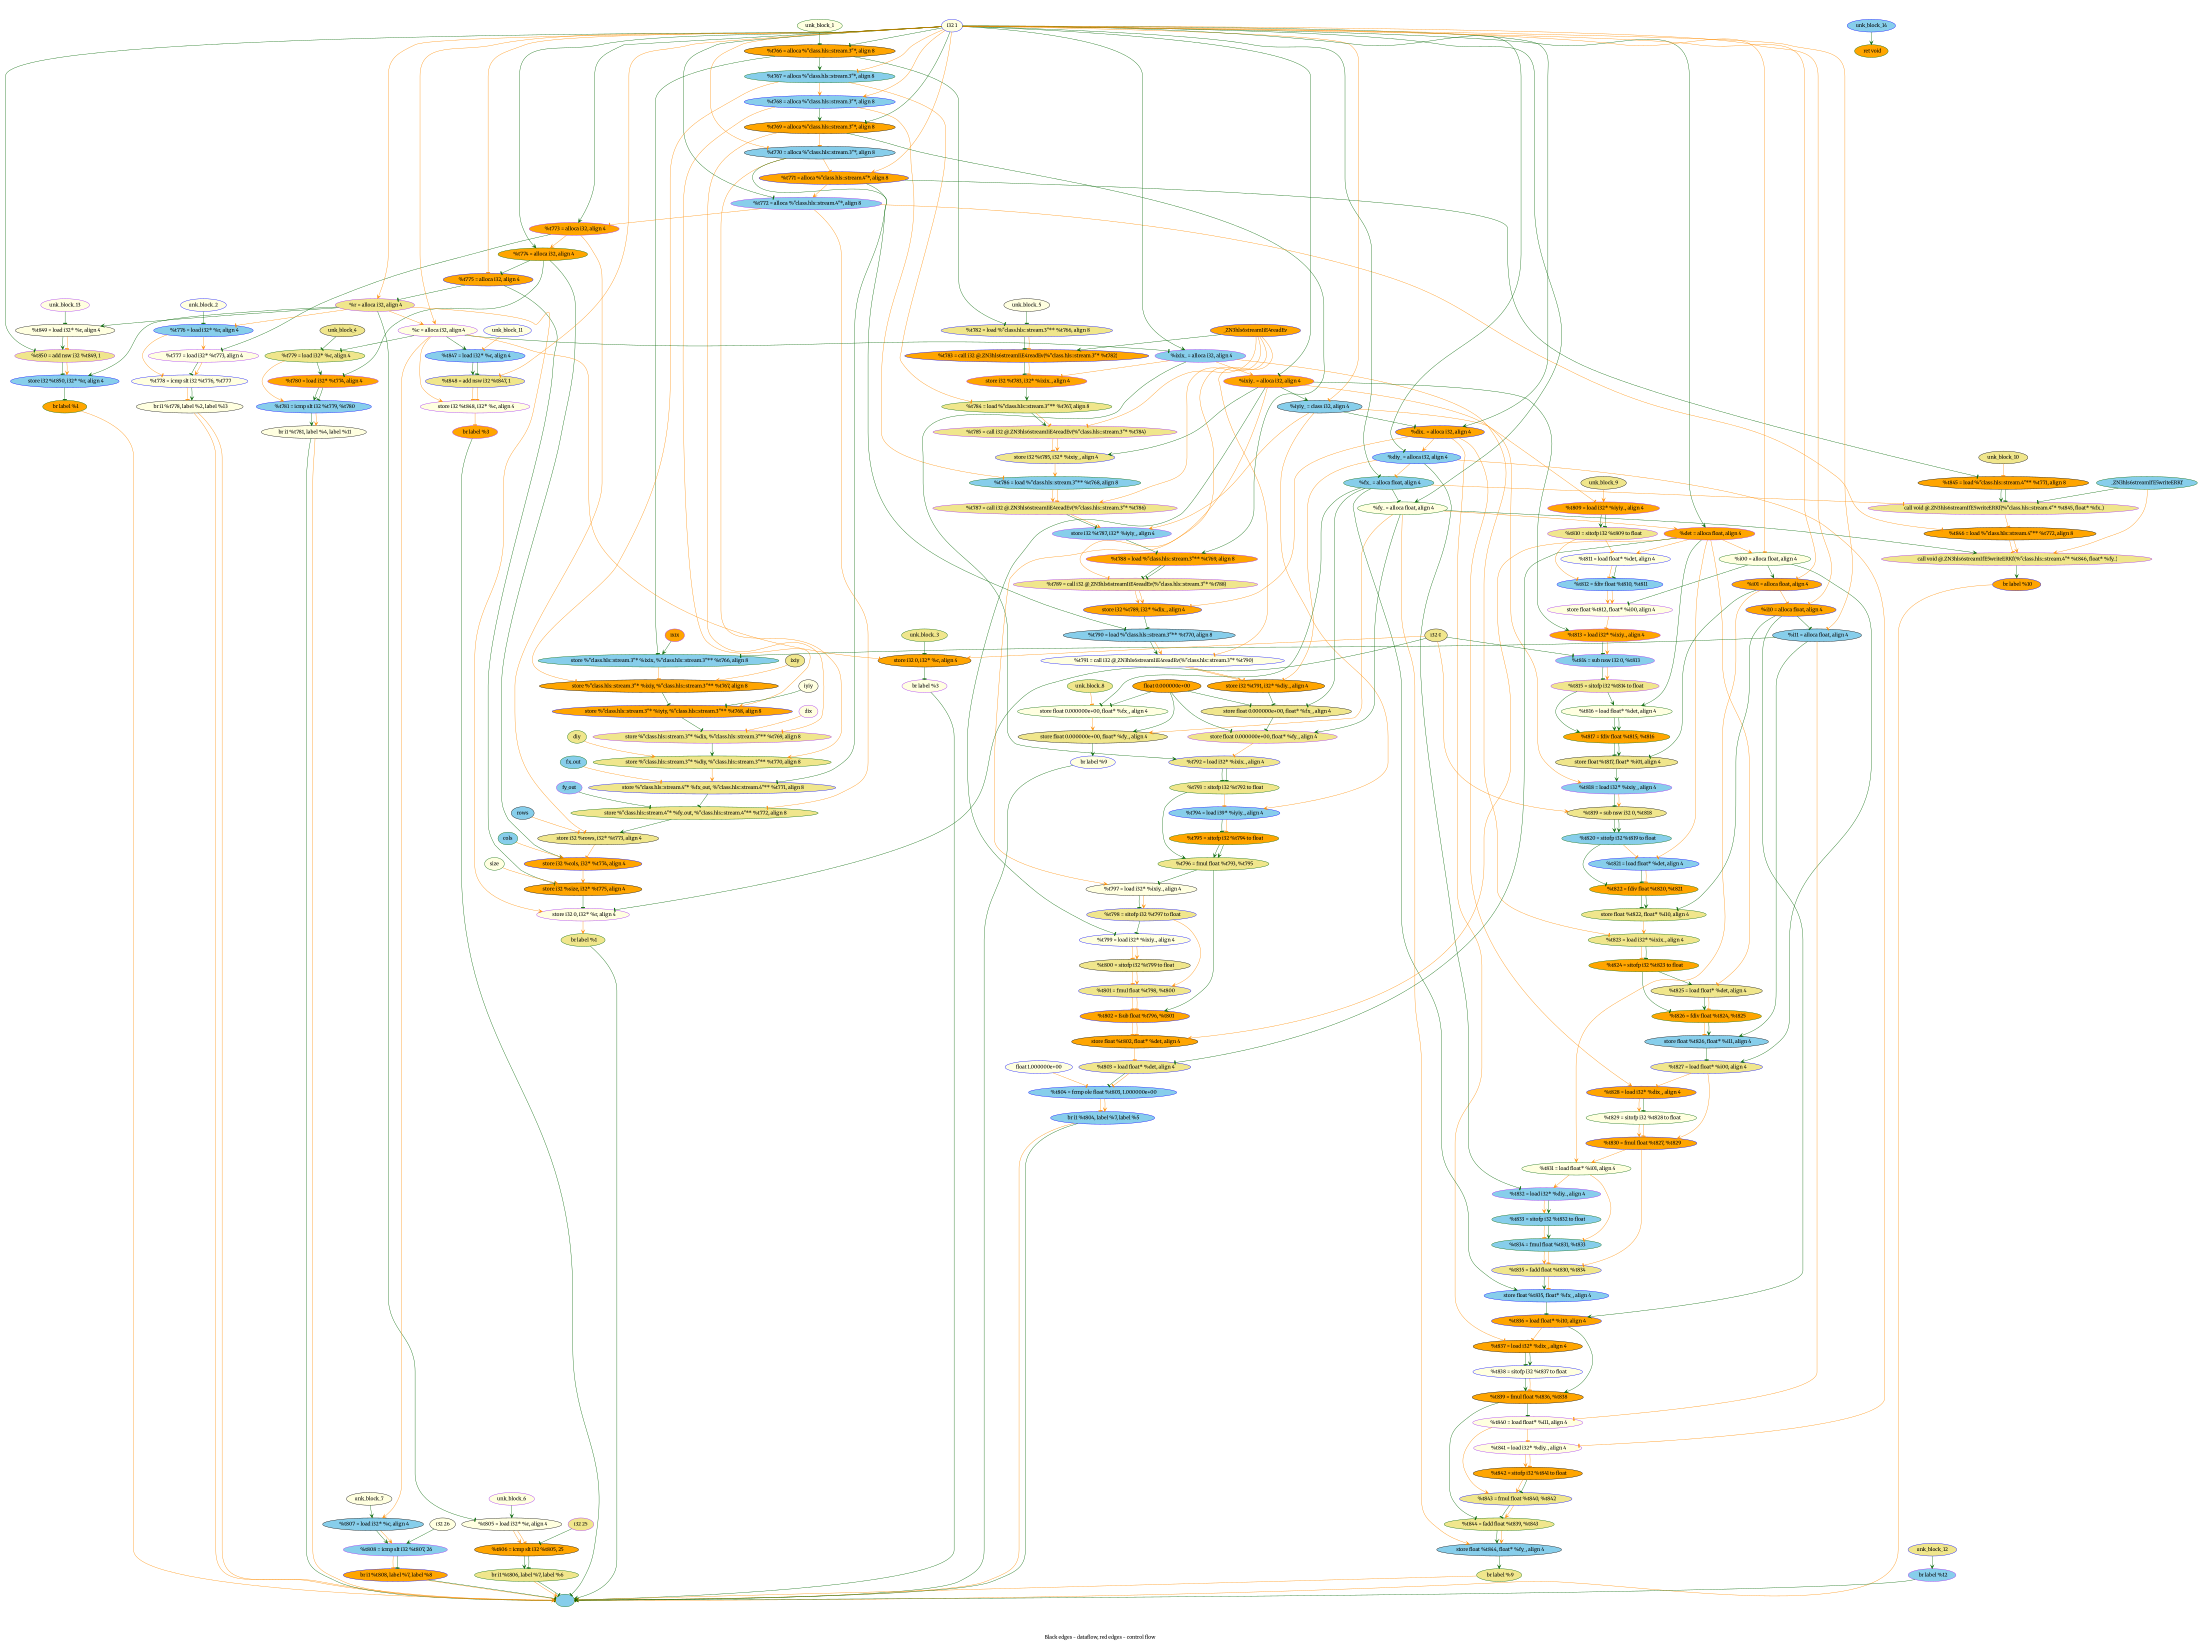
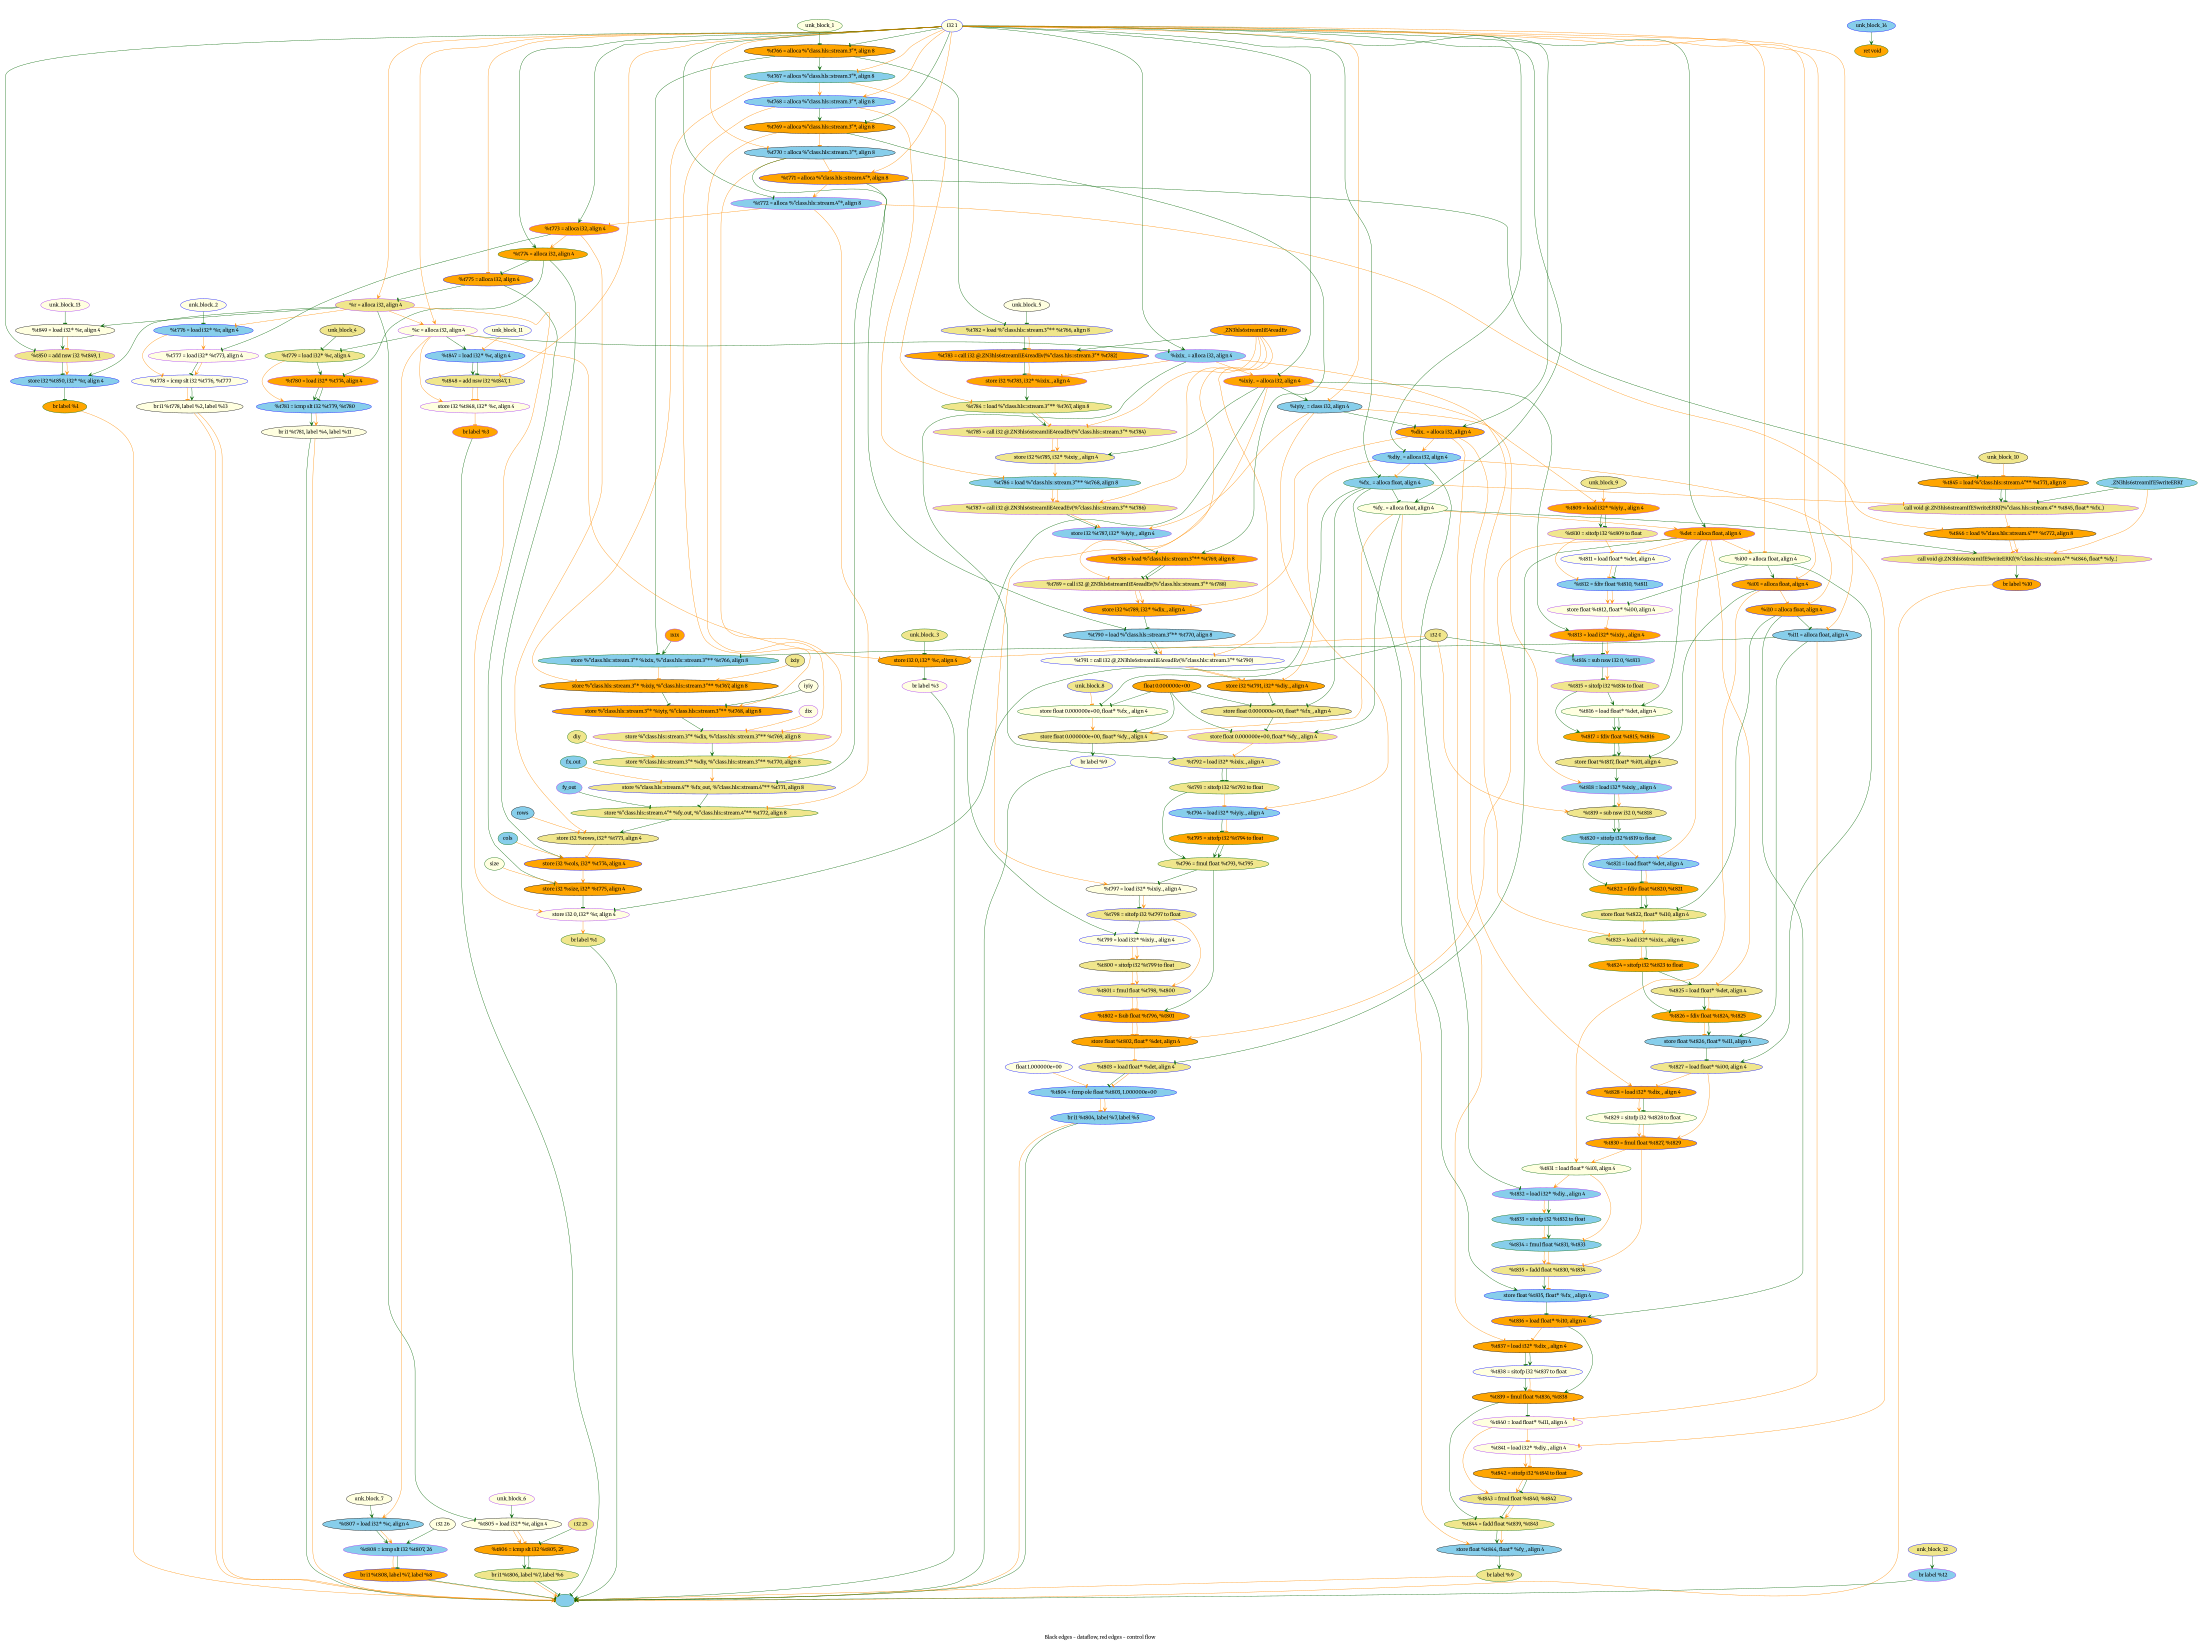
node "unk_block_8": color darkgreen -> blue
node "%t794 = load i39* %iyiy_, align 4": label "%t794 = load i39* %iyiy_, align 4" -> "%t794 = load i32* %iyiy_, align 4"
